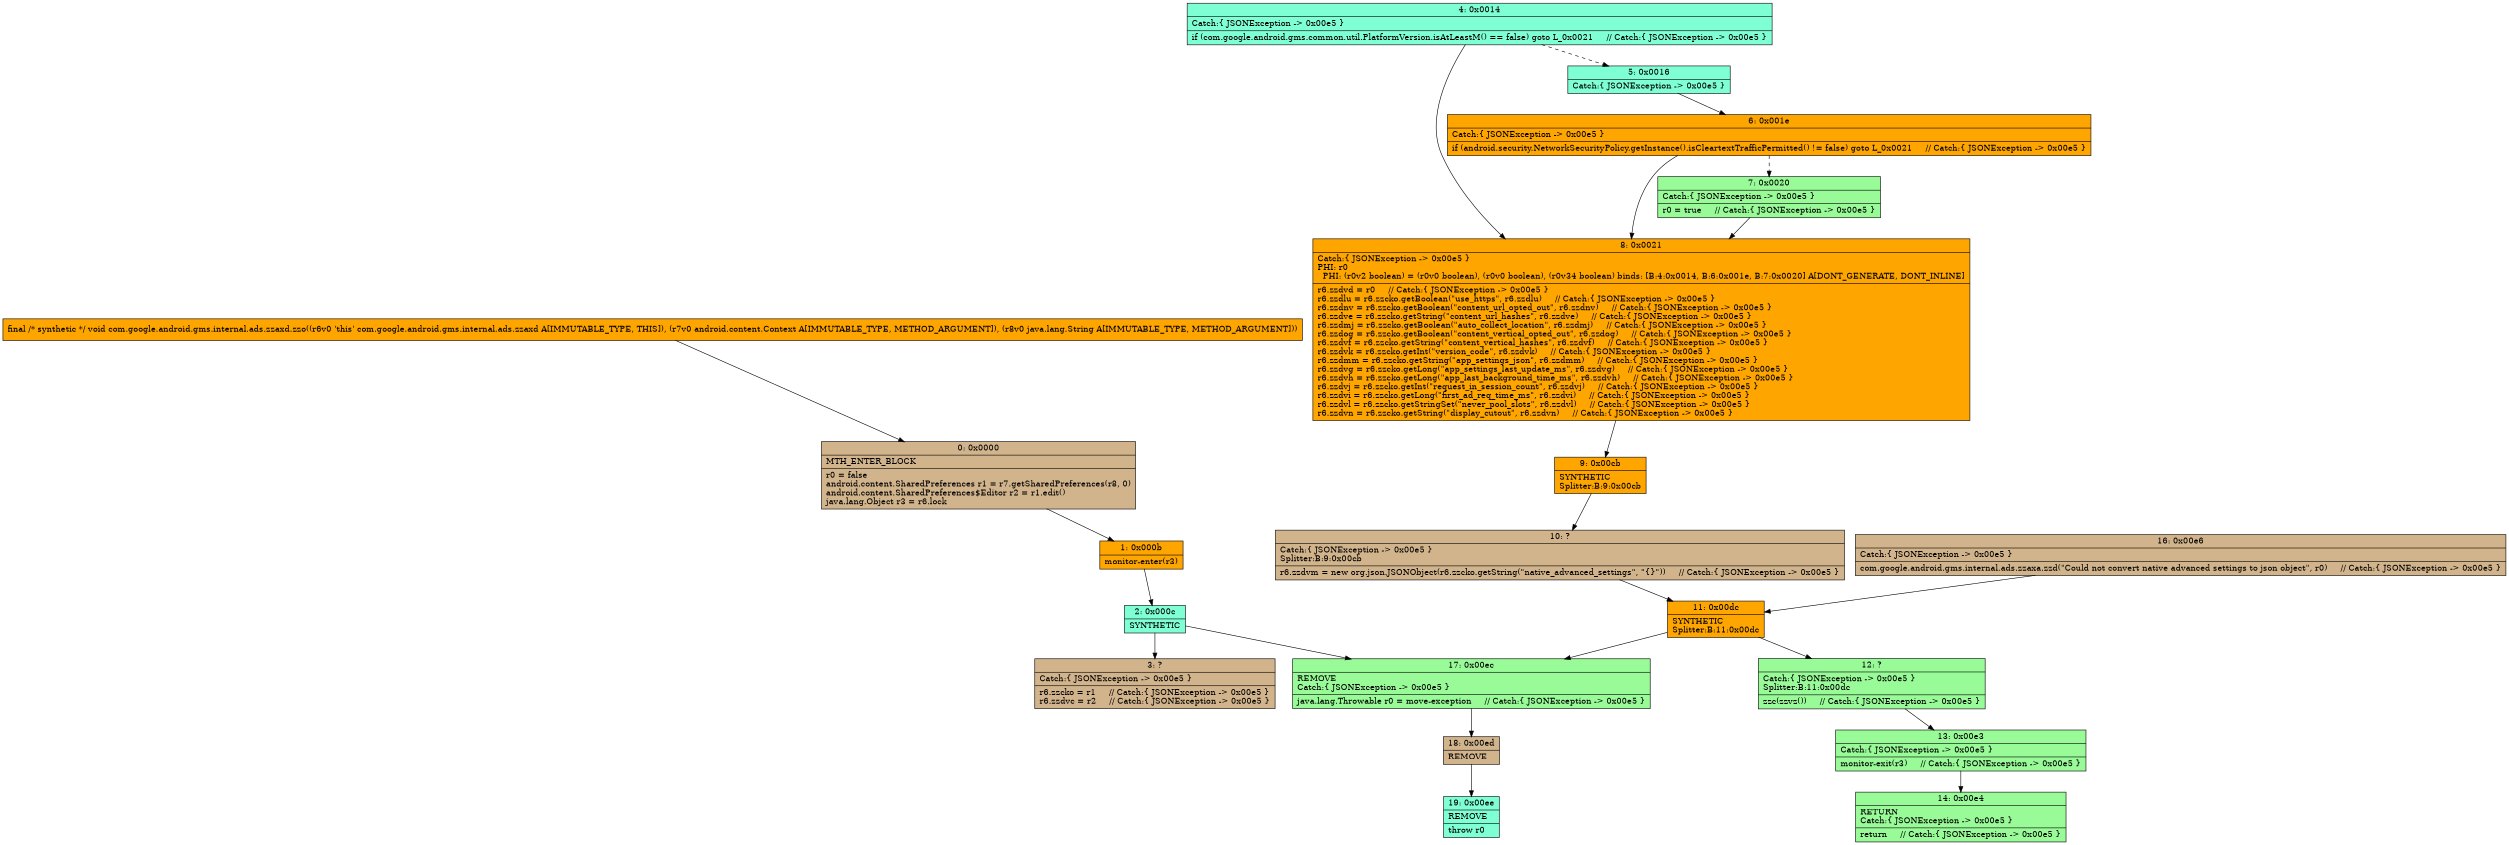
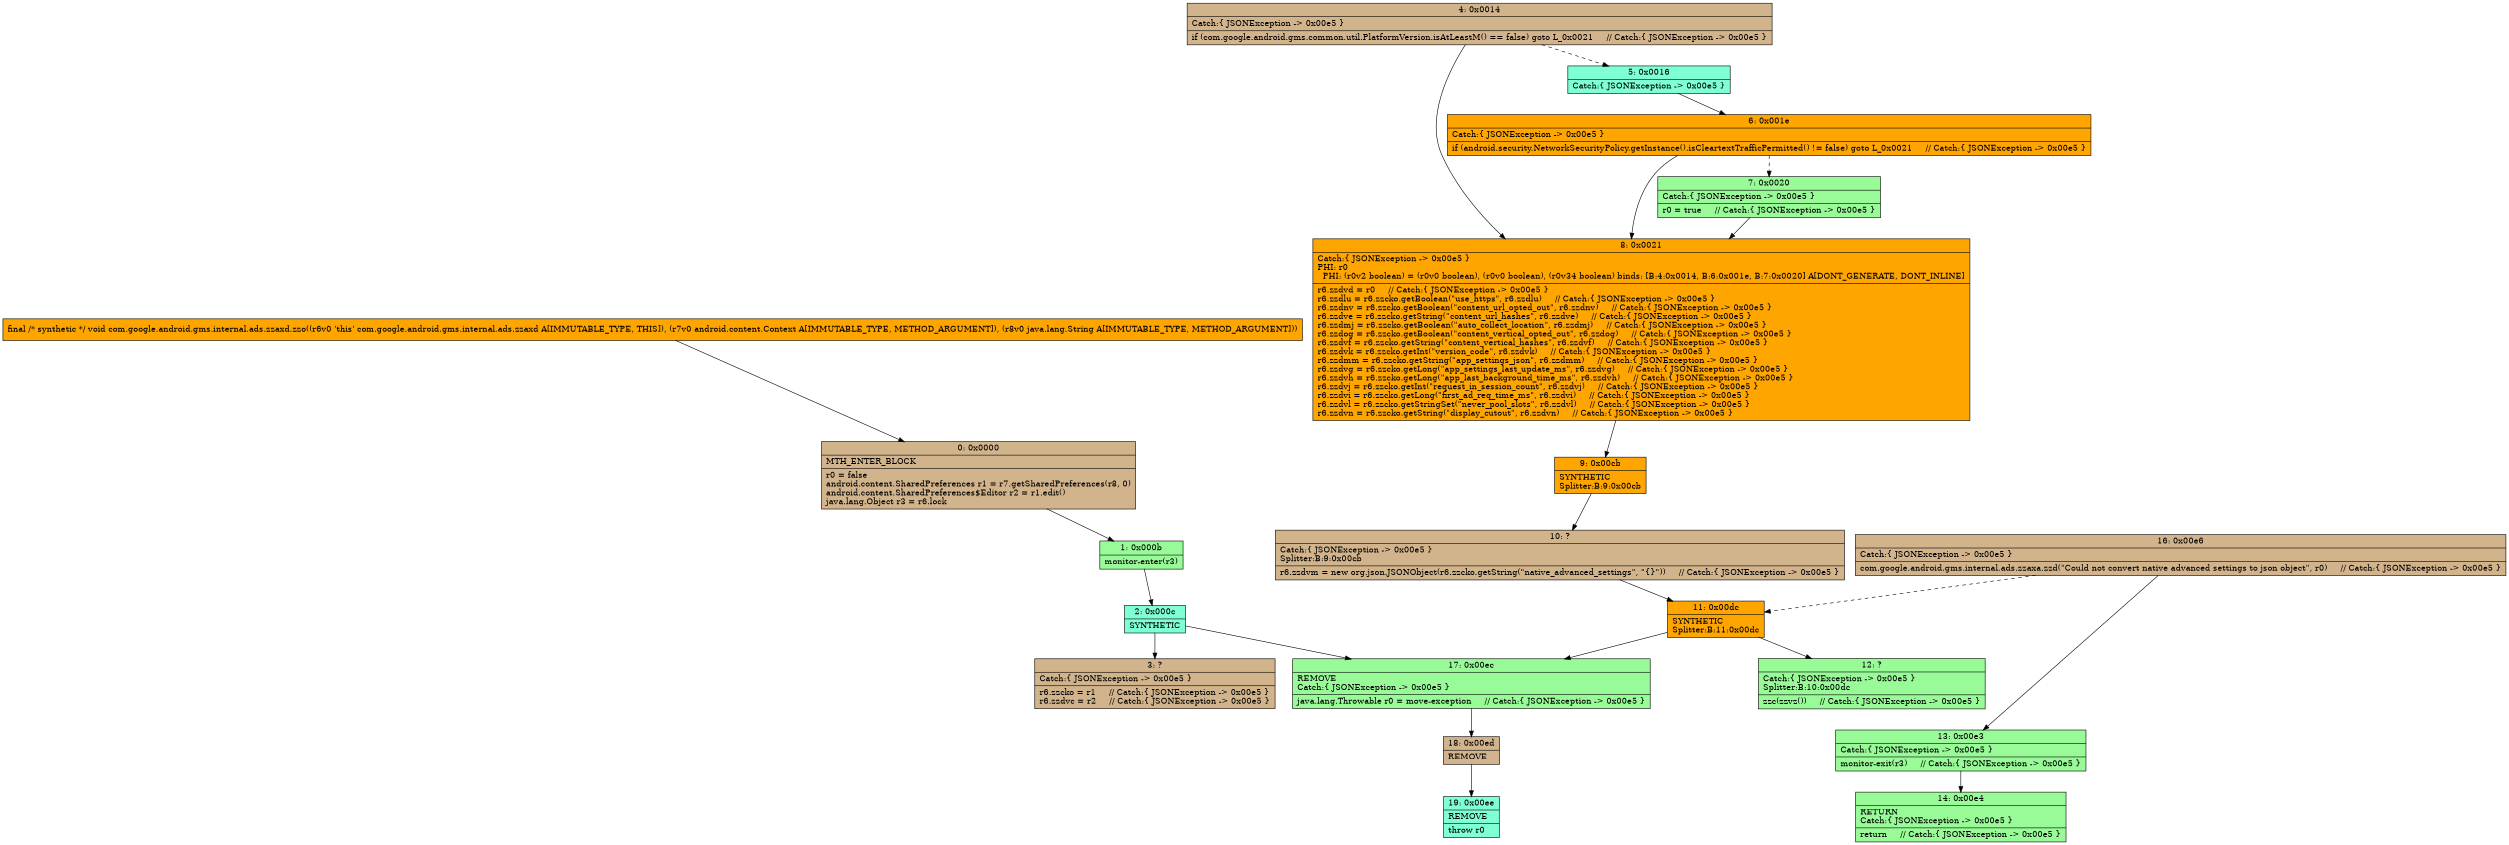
node "4: 0x0014": fillcolor aquamarine -> tan
node "1: 0x000b": fillcolor orange -> palegreen
edge "16: 0x00e6" -> "11: 0x00dc": style solid -> dashed
node "12: ?": text "Splitter:B:11:0x00dc" -> "Splitter:B:10:0x00dc"
edge "12: ?" -> "13: 0x00e3": now "16: 0x00e6" -> "13: 0x00e3"
